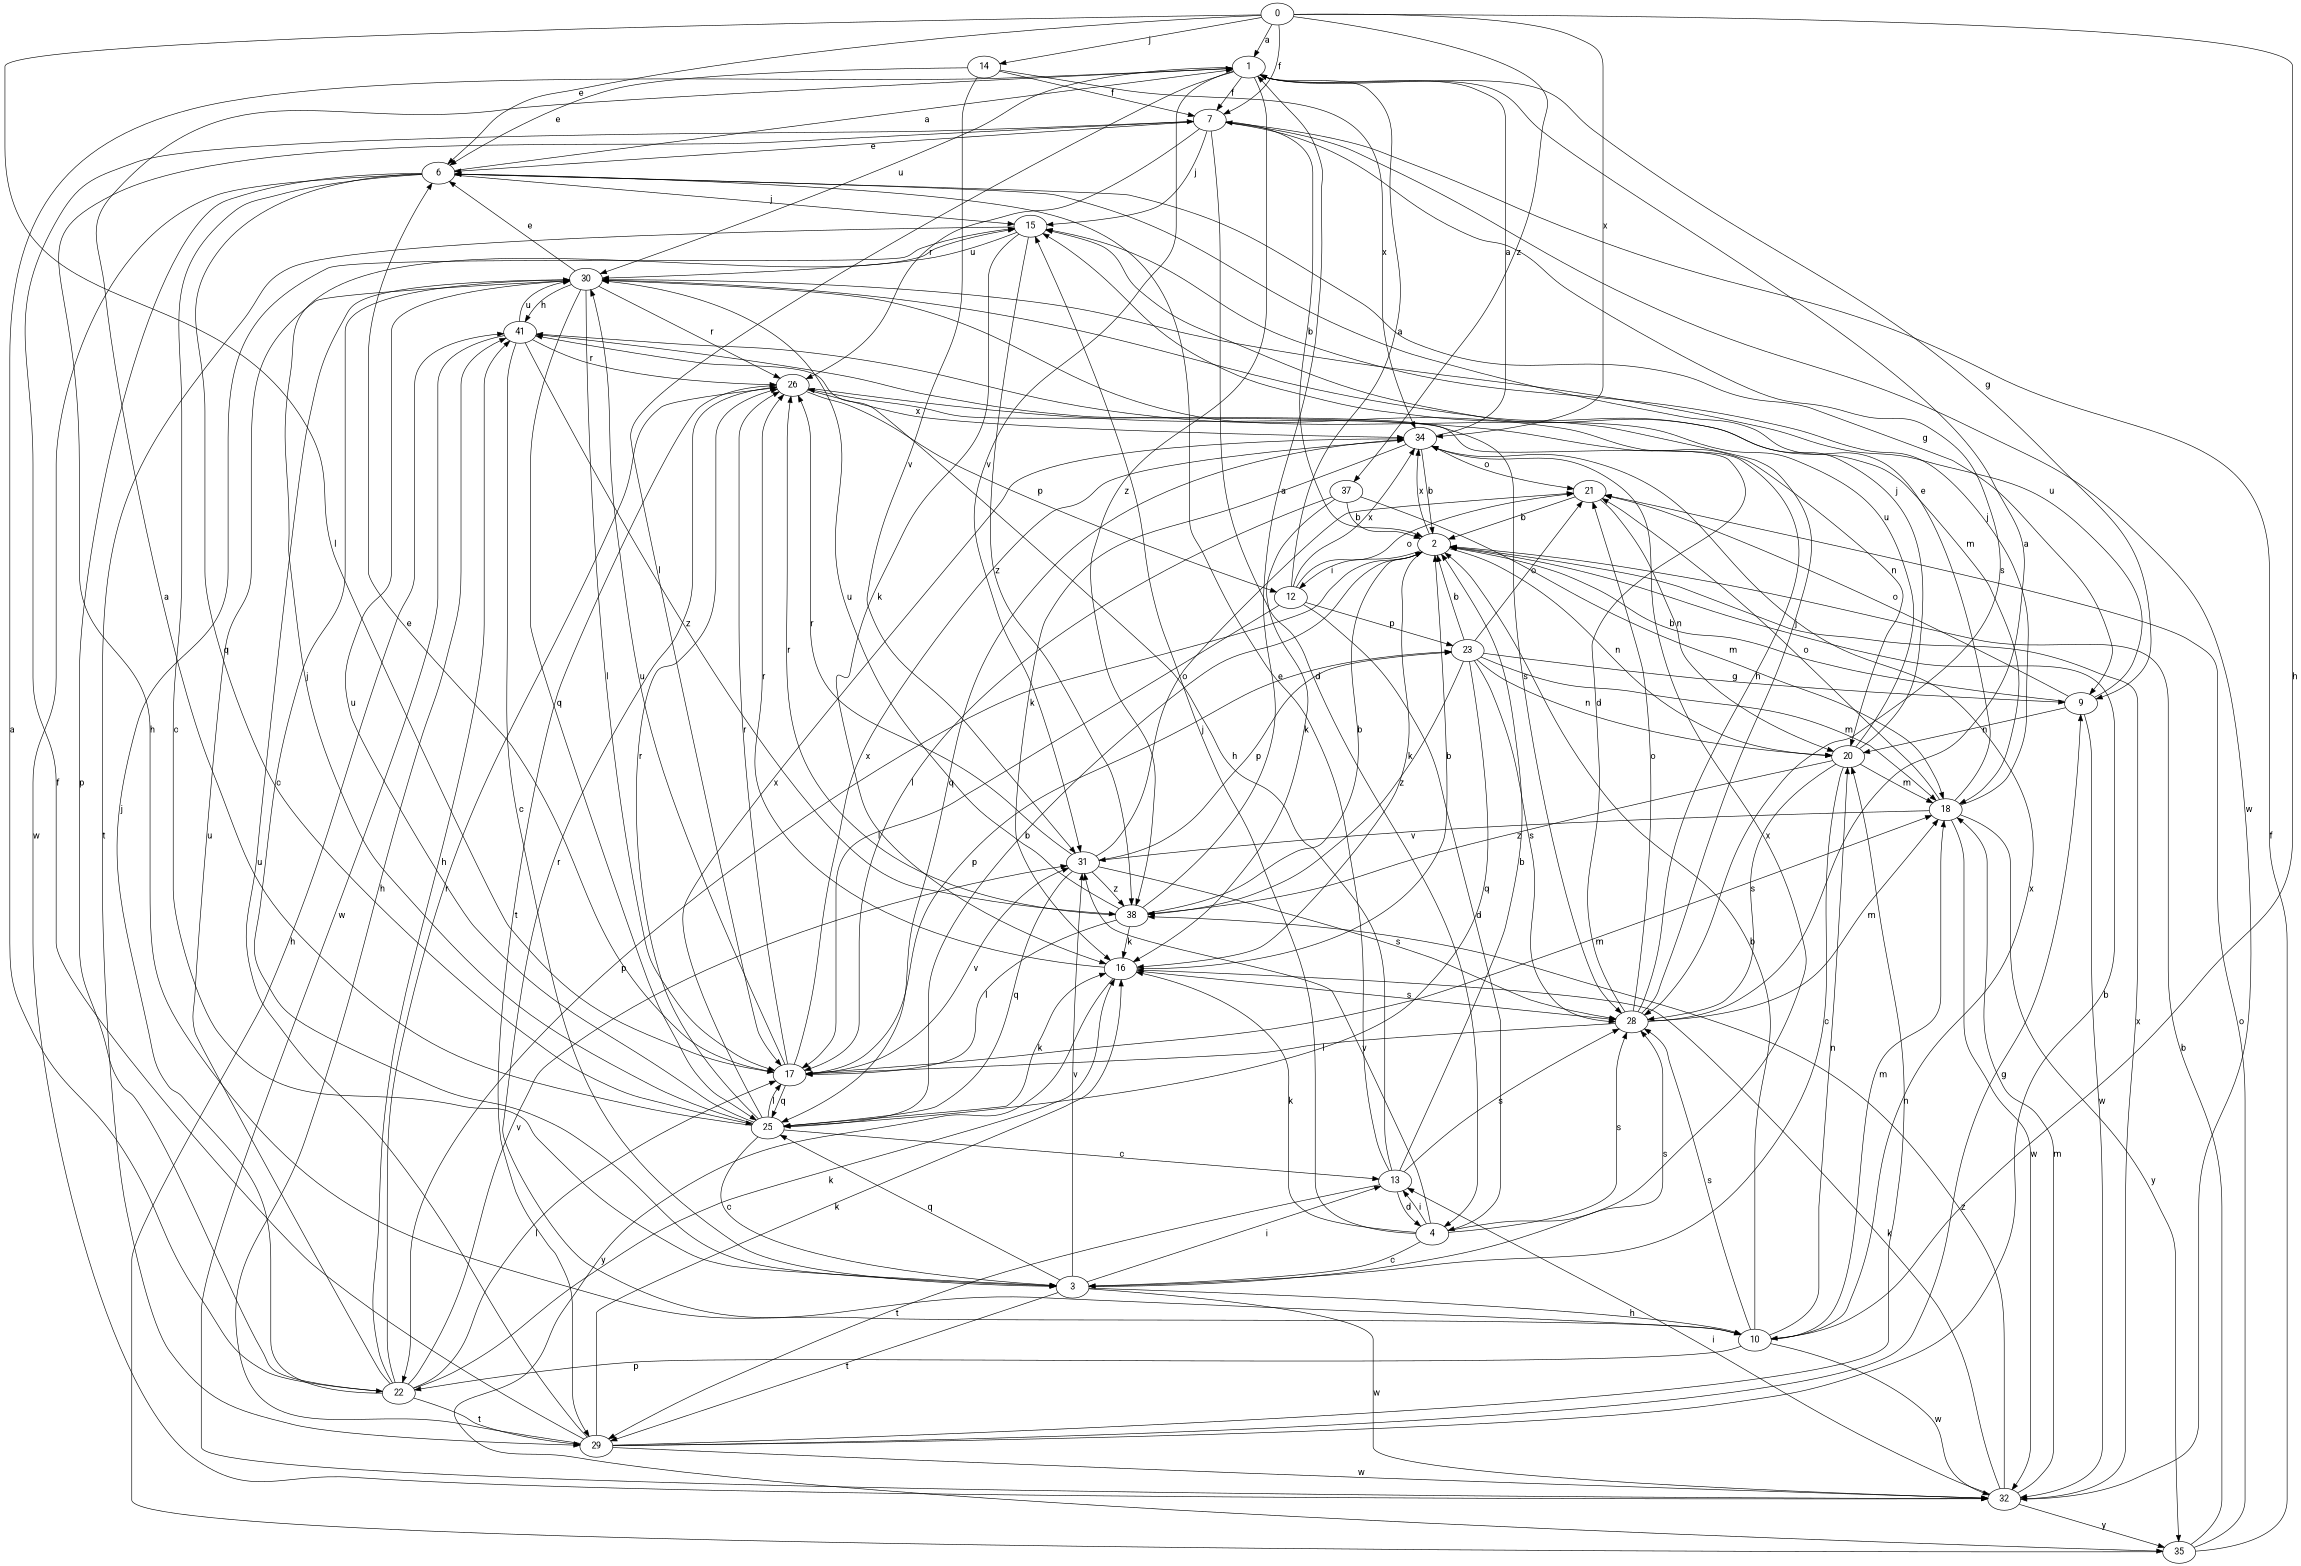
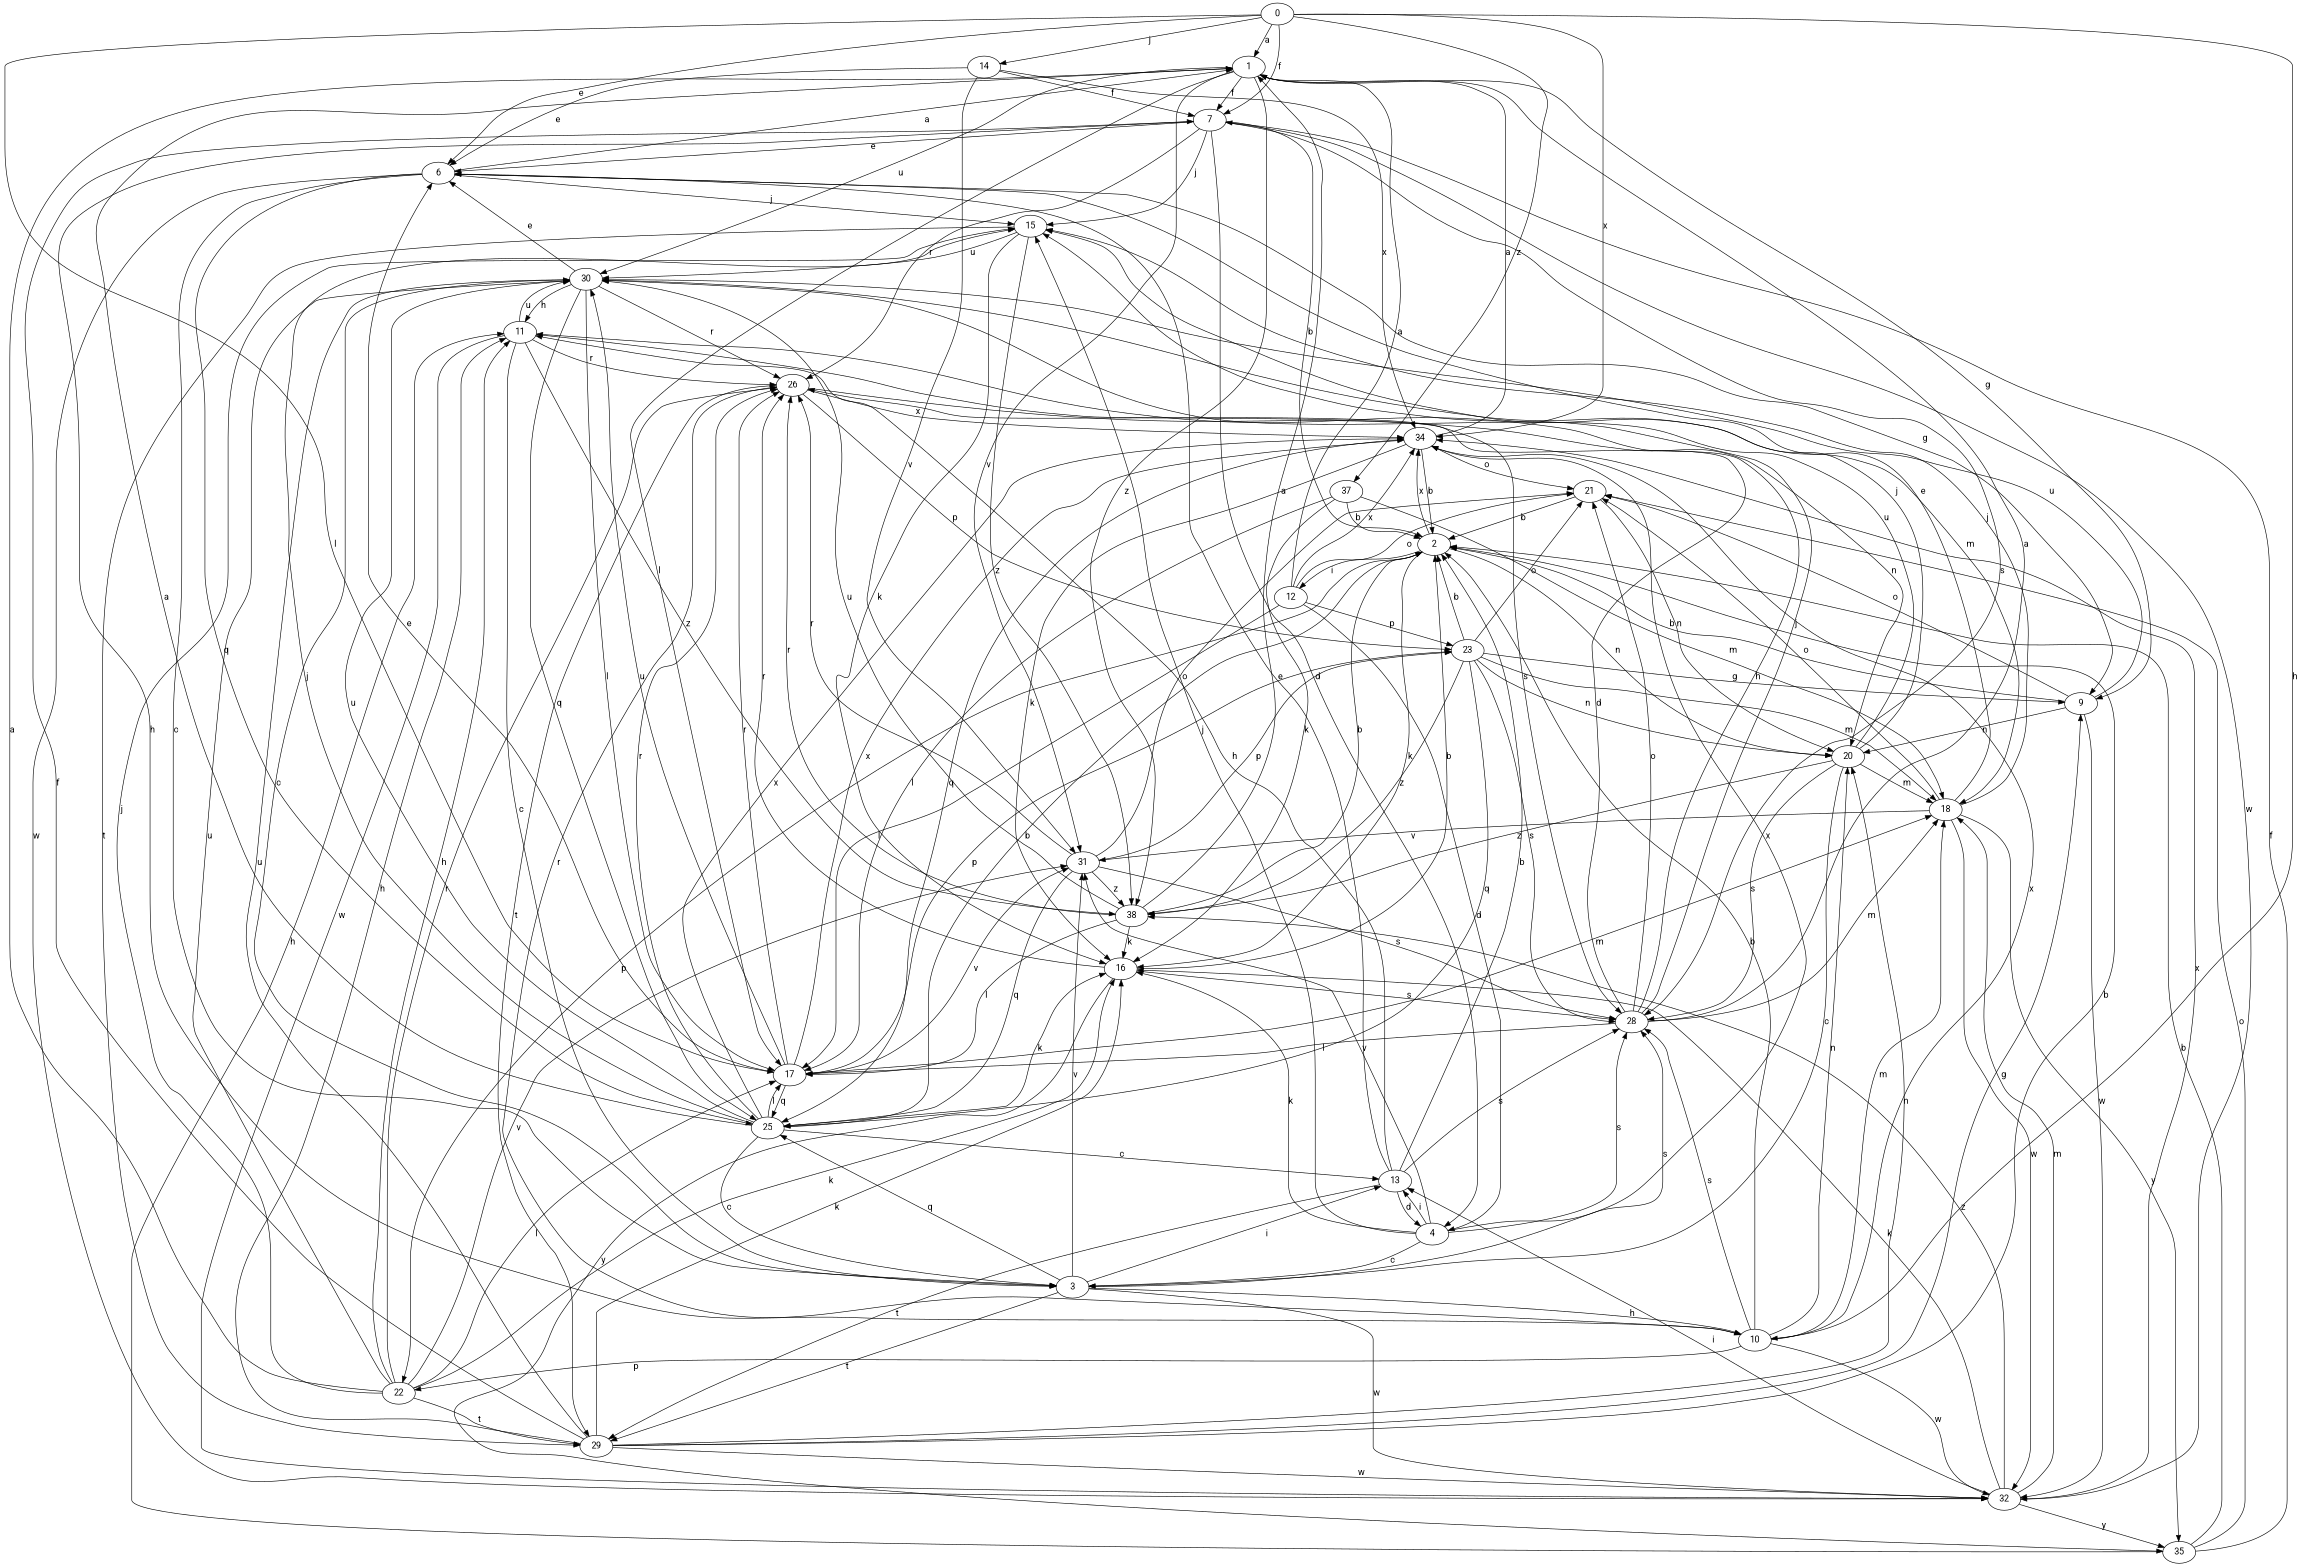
node "41": label "41" -> "11"
edge "26" -> "12": now "26" -> "23"
edge "6" -> "22": removed, label "p"
edge "32" -> "2": now "32" -> "34"
